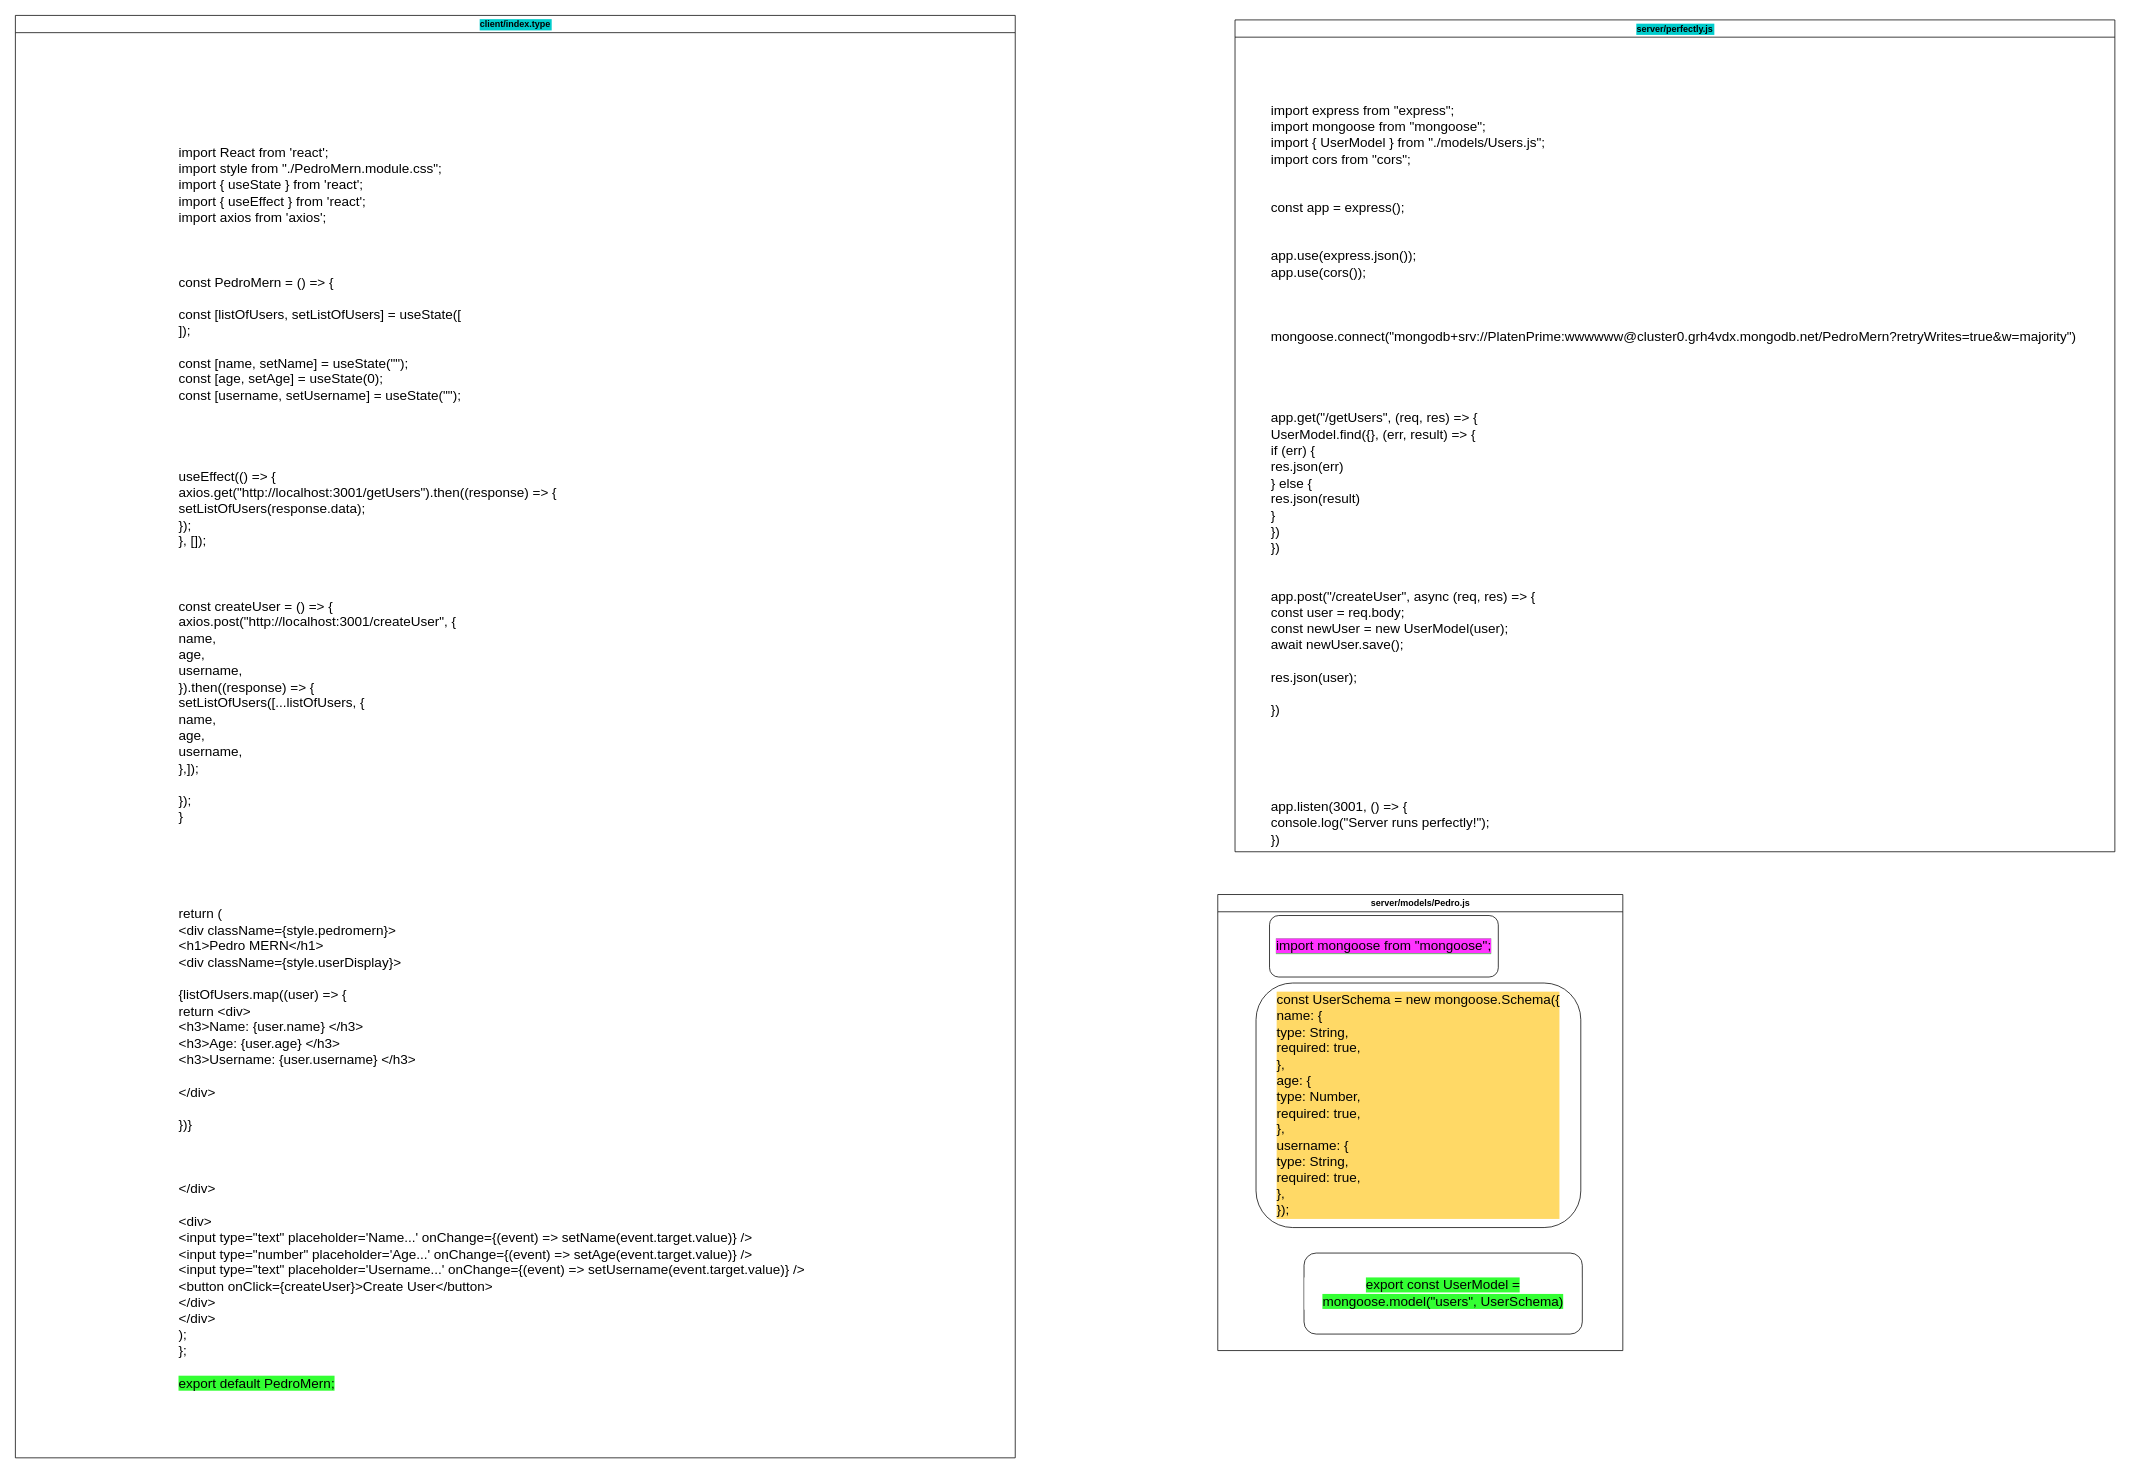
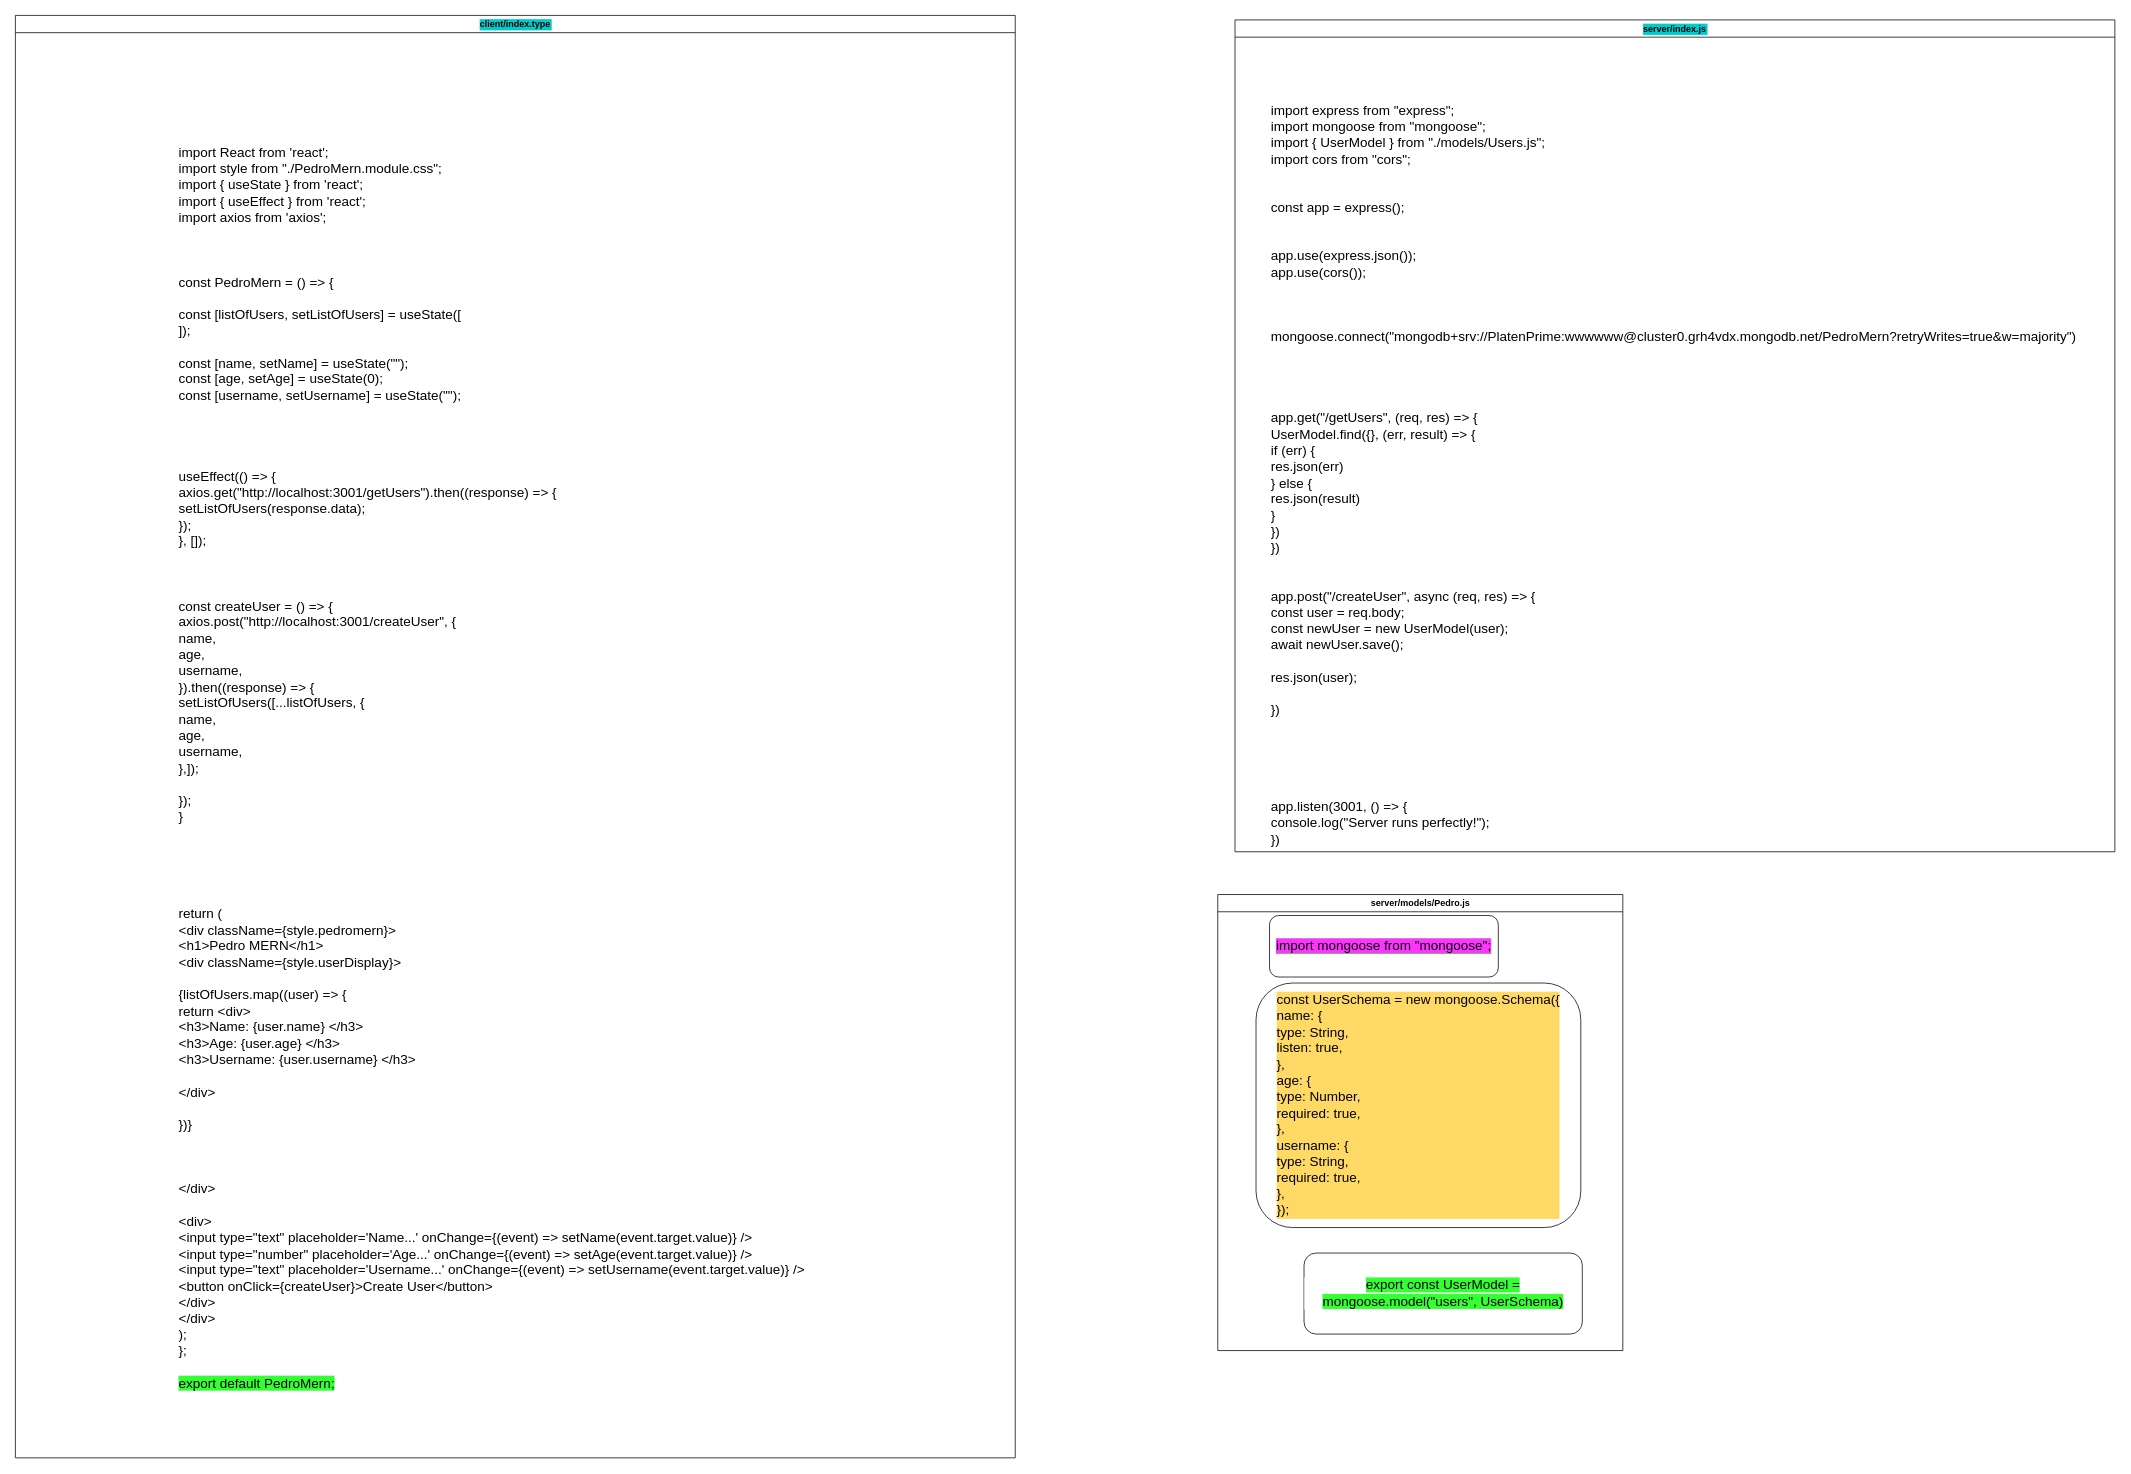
node "server/perfectly.js": label "server/perfectly.js" -> "server/index.js"
node "const UserSchema = new mongoose.Schema({ name: { type: String, required: true, }, age: { type: Number, required: true, }, username: { type: String, required: true, }, });": label "const UserSchema = new mongoose.Schema({ name: { type: String, required: true, }, age: { type: Number, required: true, }, username: { type: String, required: true, }, });" -> "const UserSchema = new mongoose.Schema({ name: { type: String, listen: true, }, age: { type: Number, required: true, }, username: { type: String, required: true, }, });"
